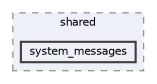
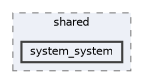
node "system_messages": label "system_messages" -> "system_system"
